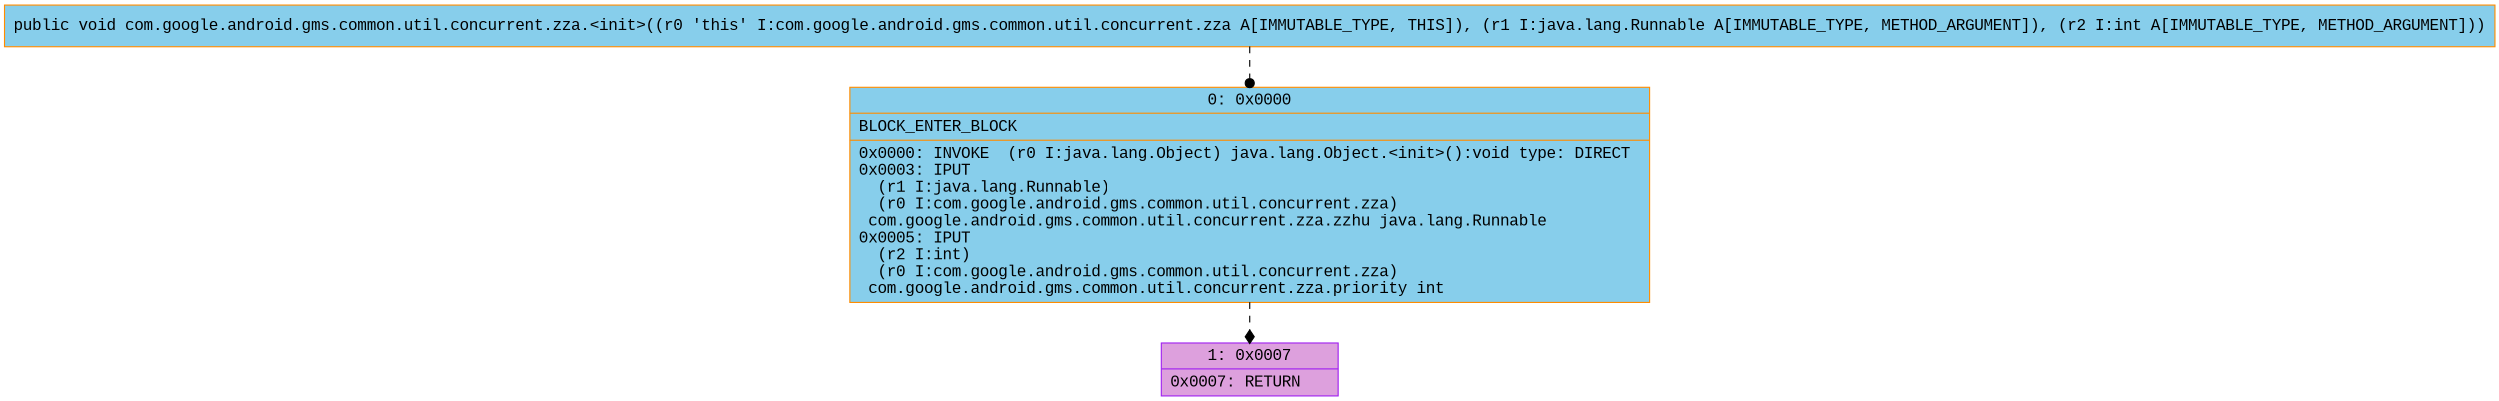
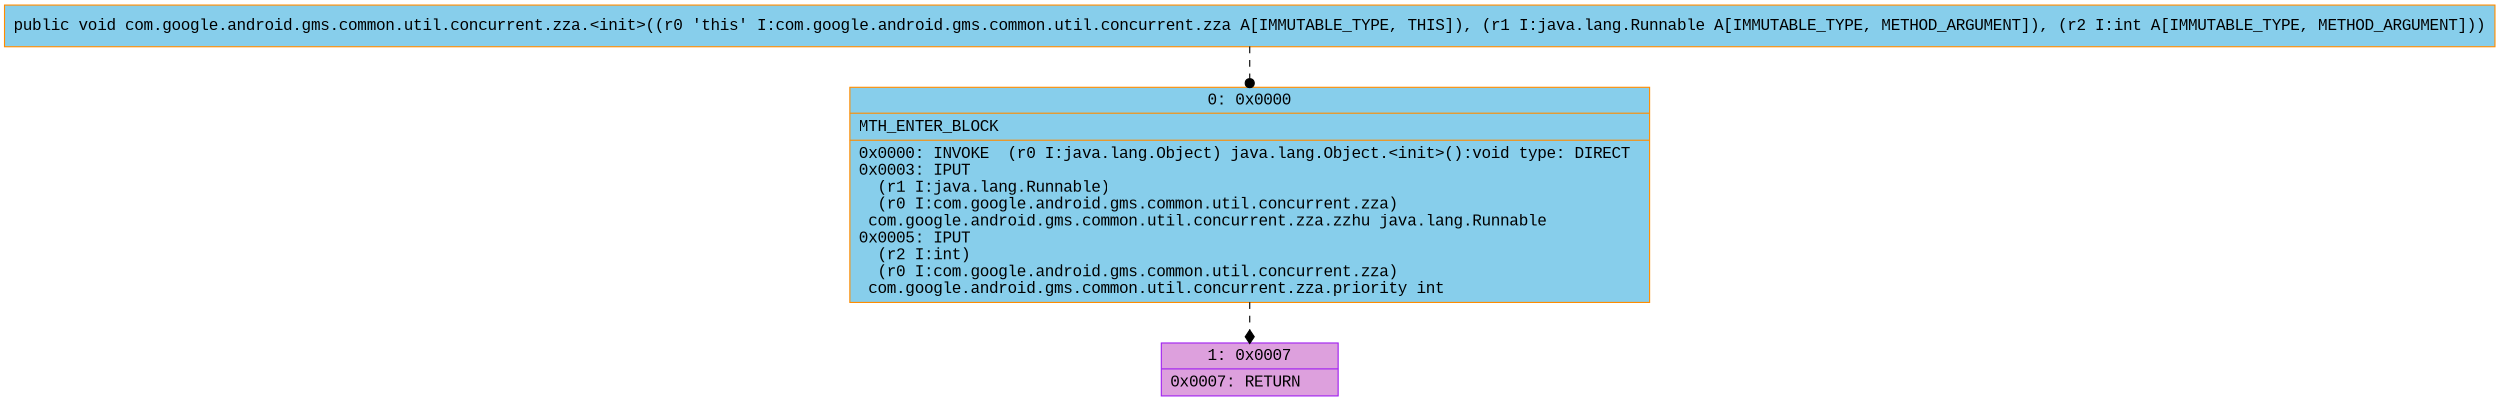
node "0: 0x0000": text "BLOCK_ENTER_BLOCK" -> "MTH_ENTER_BLOCK"
